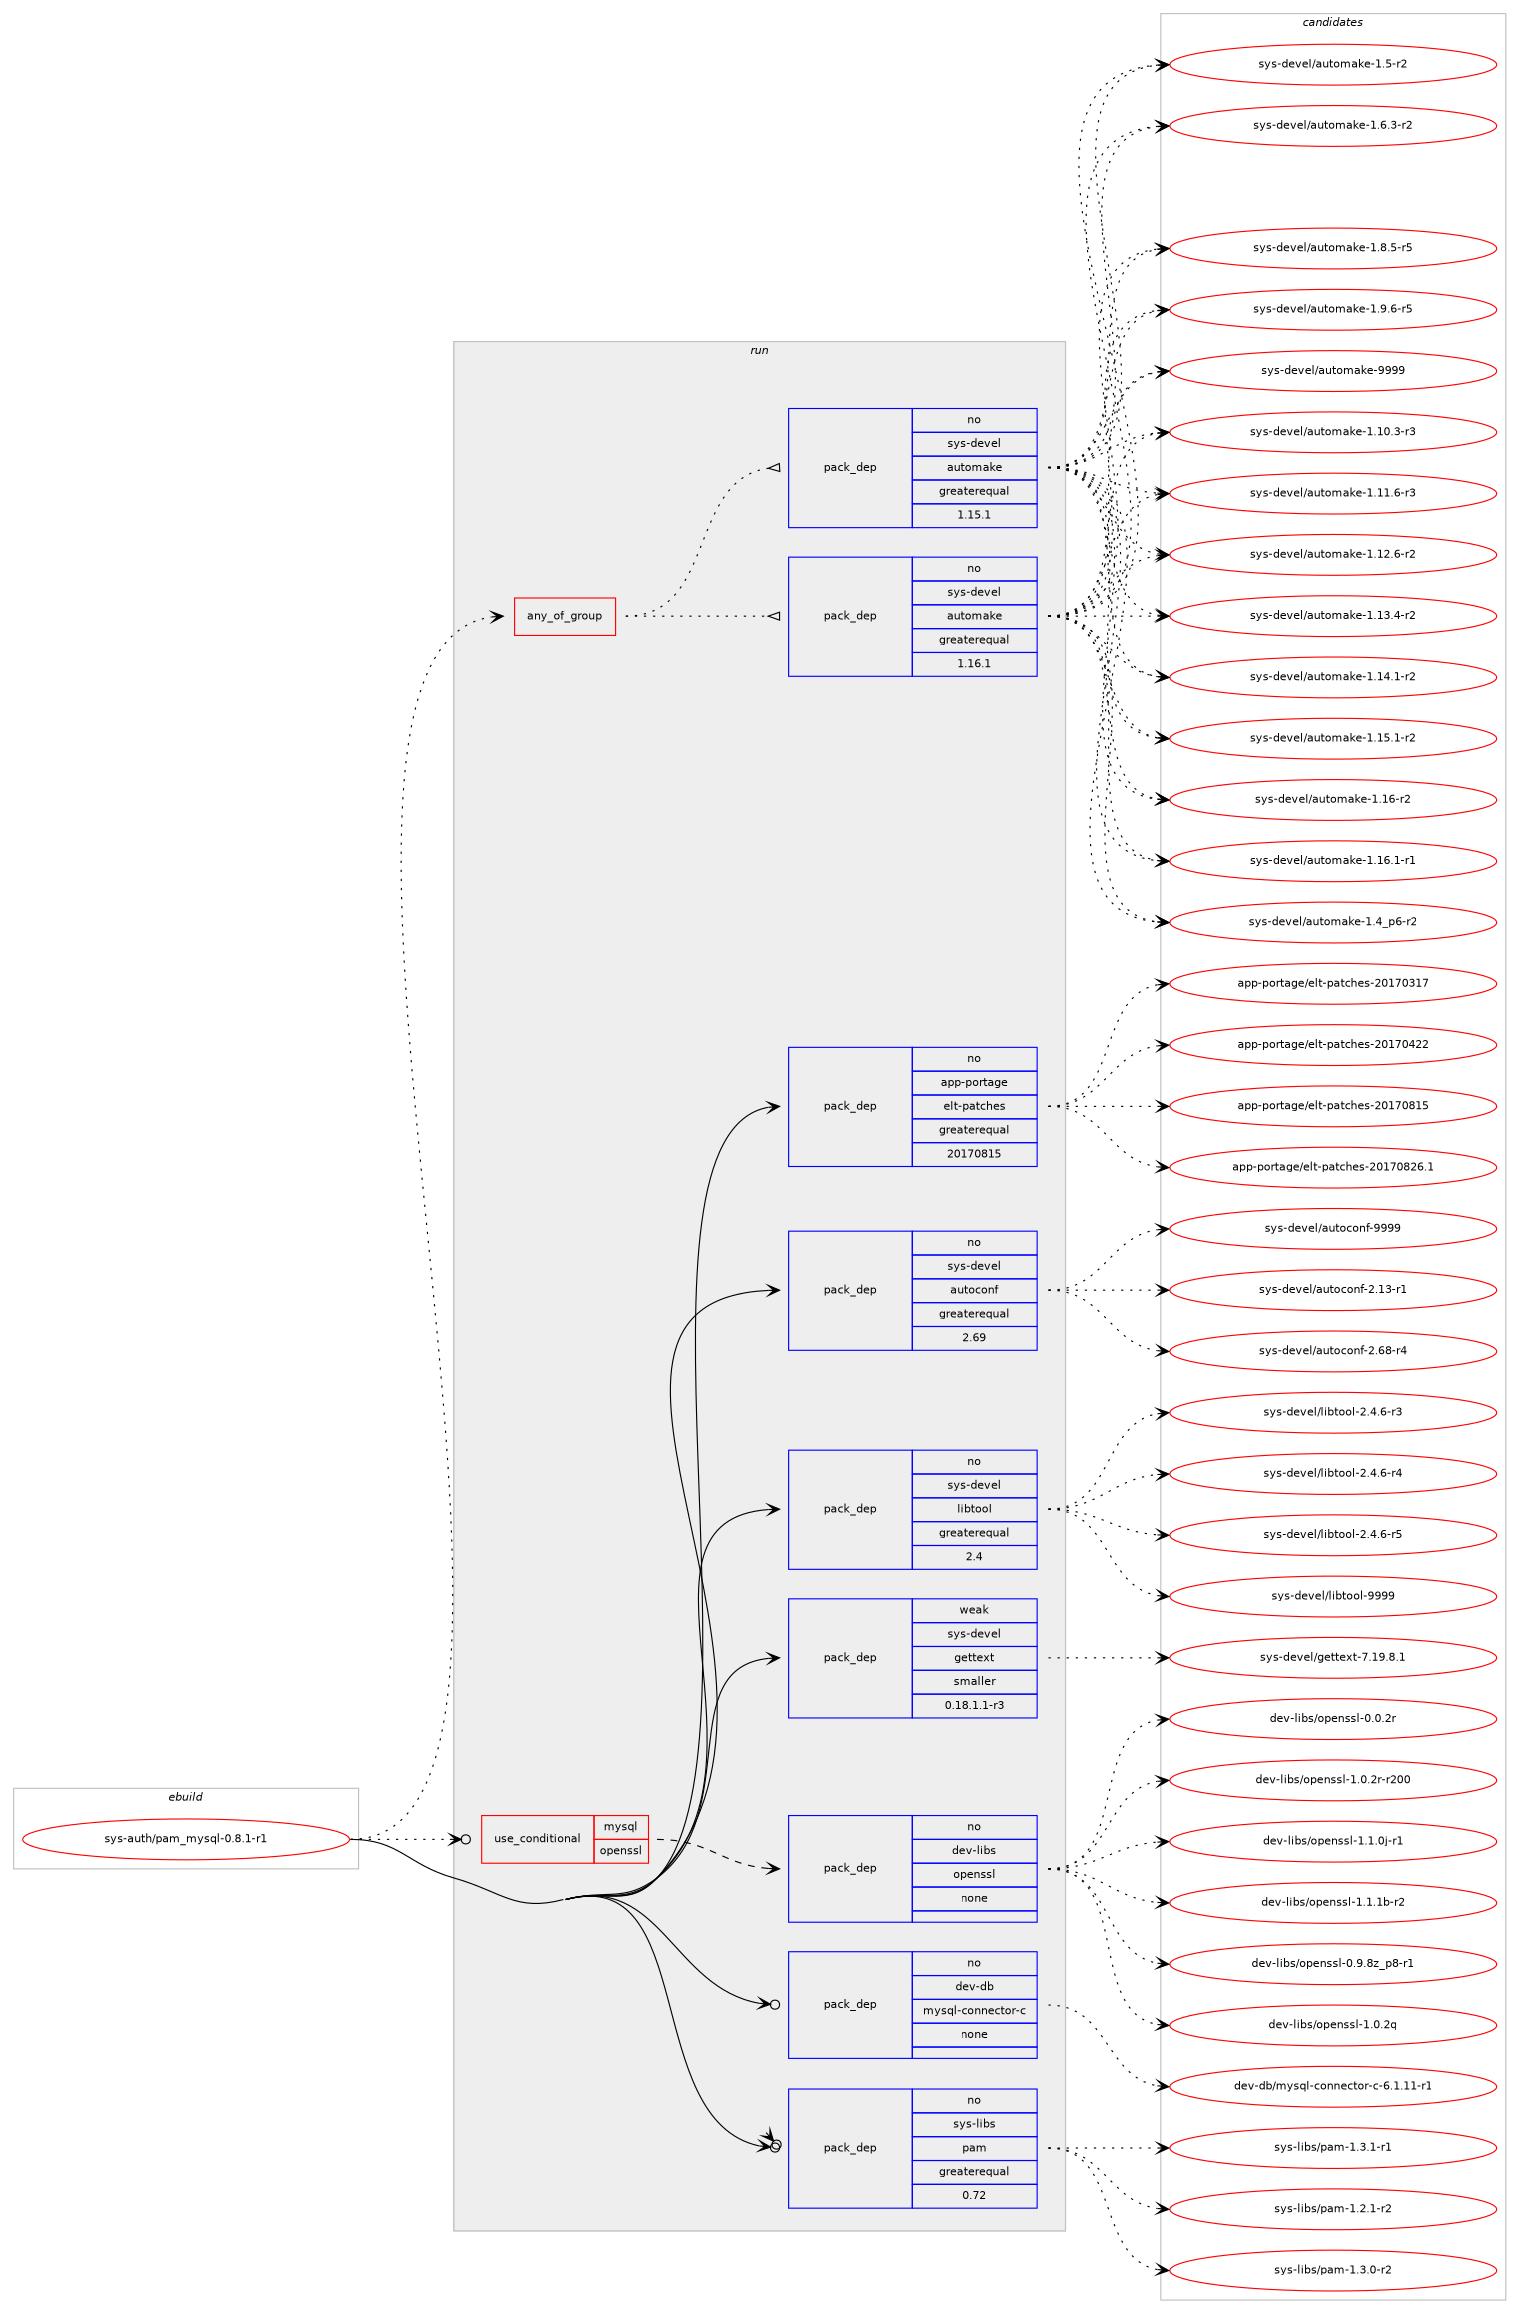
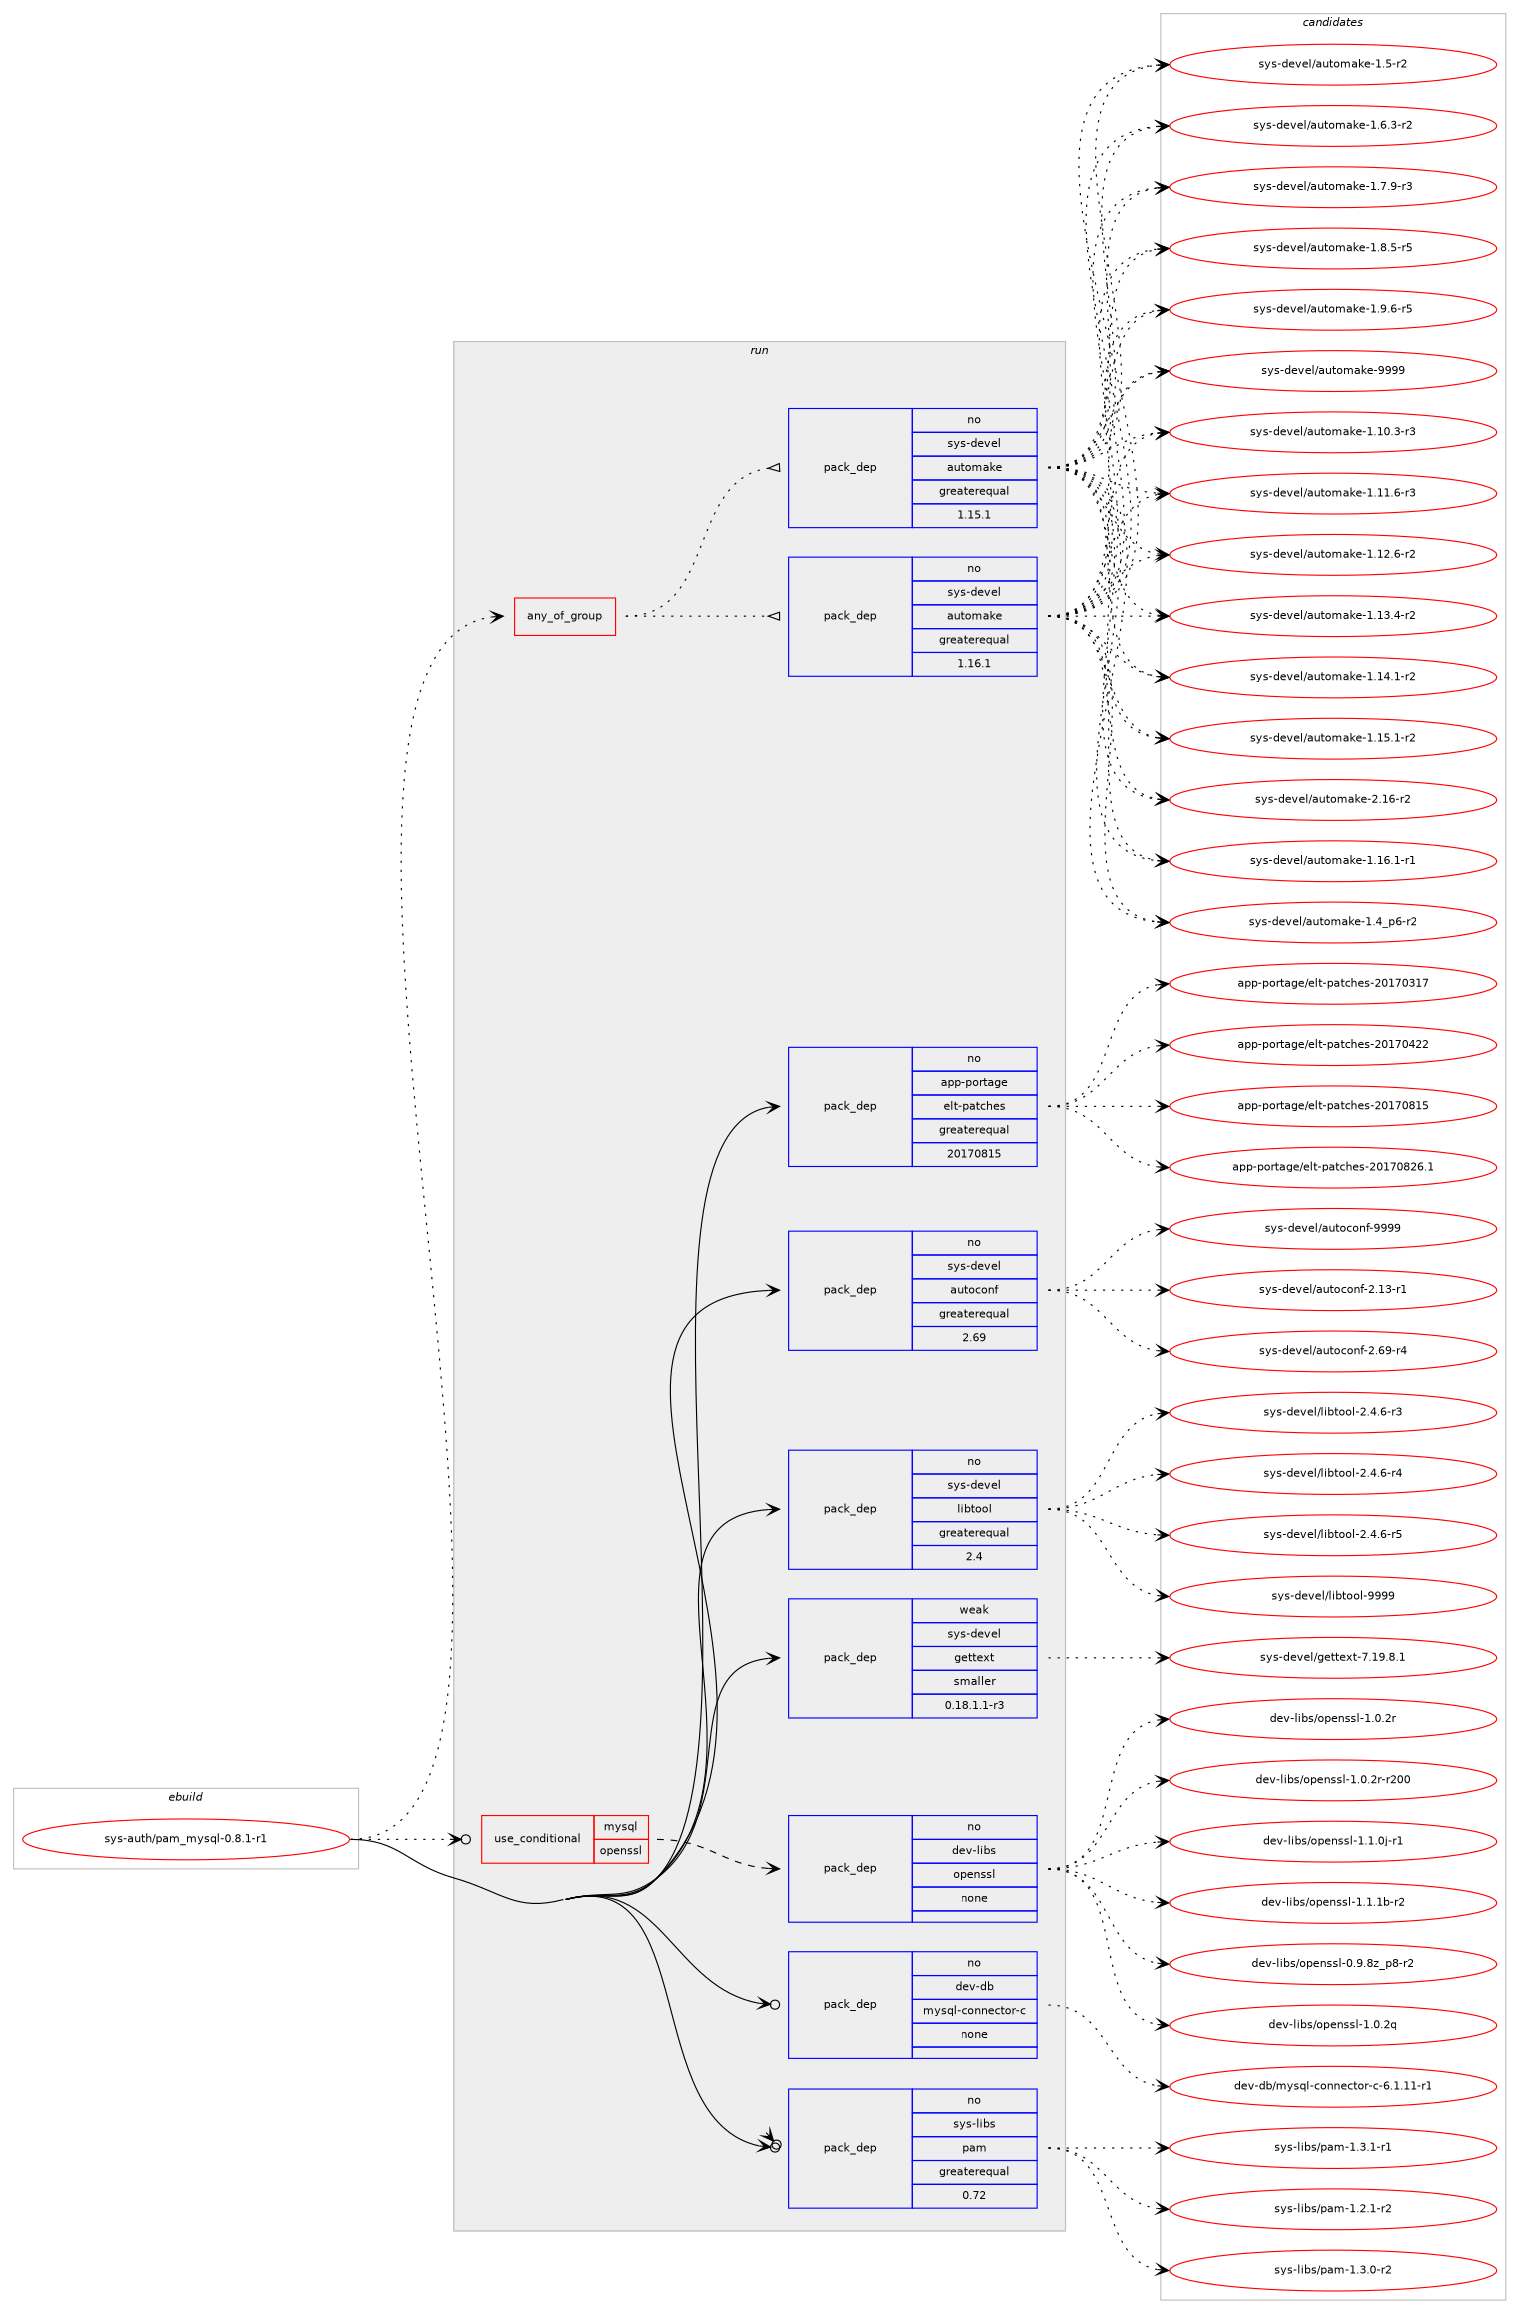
node "sys-devel/automake-1.7.9-r3": added
node "sys-devel/automake-1.16-r2": label "sys-devel/automake-1.16-r2" -> "sys-devel/automake-2.16-r2"
node "sys-devel/autoconf-2.68-r4": label "sys-devel/autoconf-2.68-r4" -> "sys-devel/autoconf-2.69-r4"
node "dev-libs/openssl-0.0.2r": label "dev-libs/openssl-0.0.2r" -> "dev-libs/openssl-1.0.2r"
node "dev-libs/openssl-0.9.8z_p8-r1": label "dev-libs/openssl-0.9.8z_p8-r1" -> "dev-libs/openssl-0.9.8z_p8-r2"
